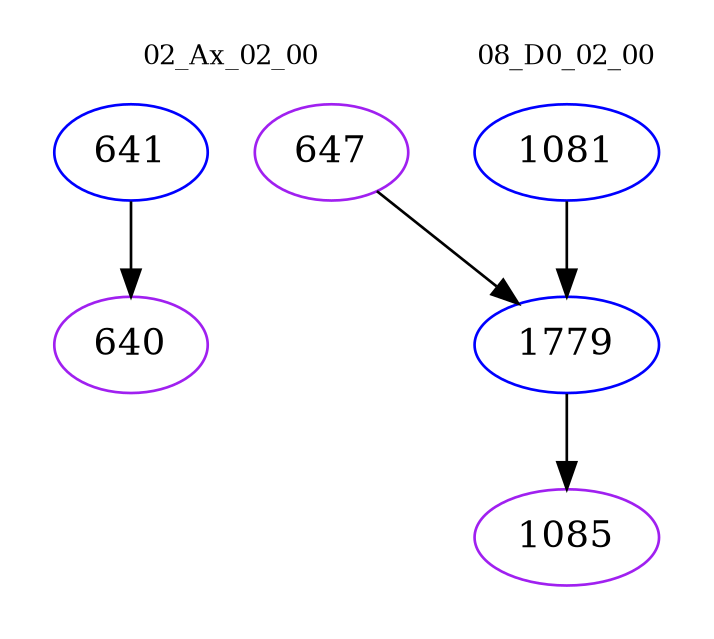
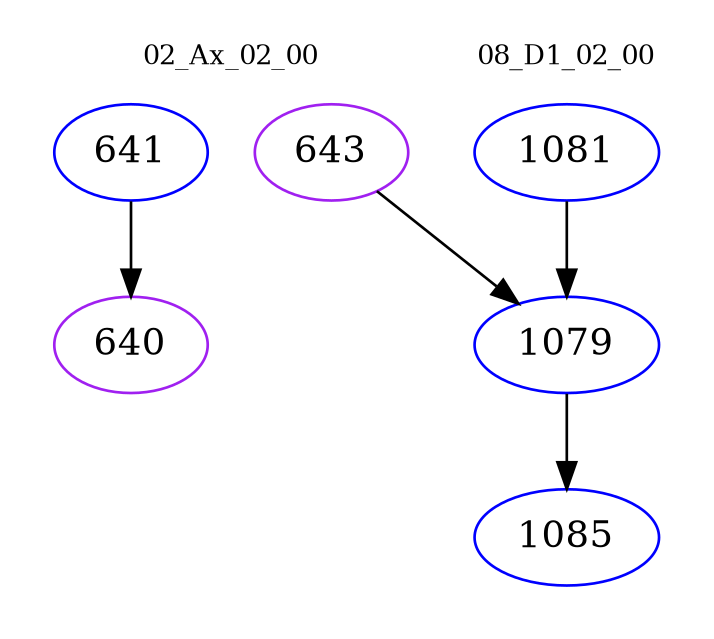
cluster "08_D0_02_00": label "08_D0_02_00" -> "08_D1_02_00"
node "647": label "647" -> "643"
node "1779": label "1779" -> "1079"
node "1085": color purple -> blue
